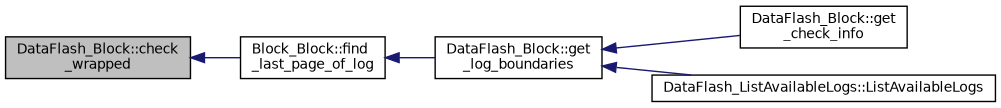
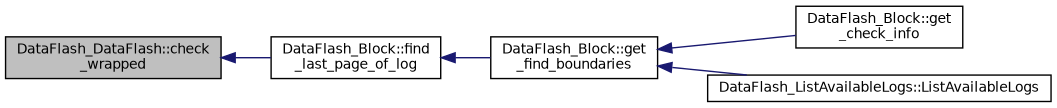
node "DataFlash_Block::check _wrapped": label "DataFlash_Block::check _wrapped" -> "DataFlash_DataFlash::check _wrapped"
node "Block_Block::find _last_page_of_log": label "Block_Block::find _last_page_of_log" -> "DataFlash_Block::find _last_page_of_log"
node "DataFlash_Block::get _log_boundaries": label "DataFlash_Block::get _log_boundaries" -> "DataFlash_Block::get _find_boundaries"
